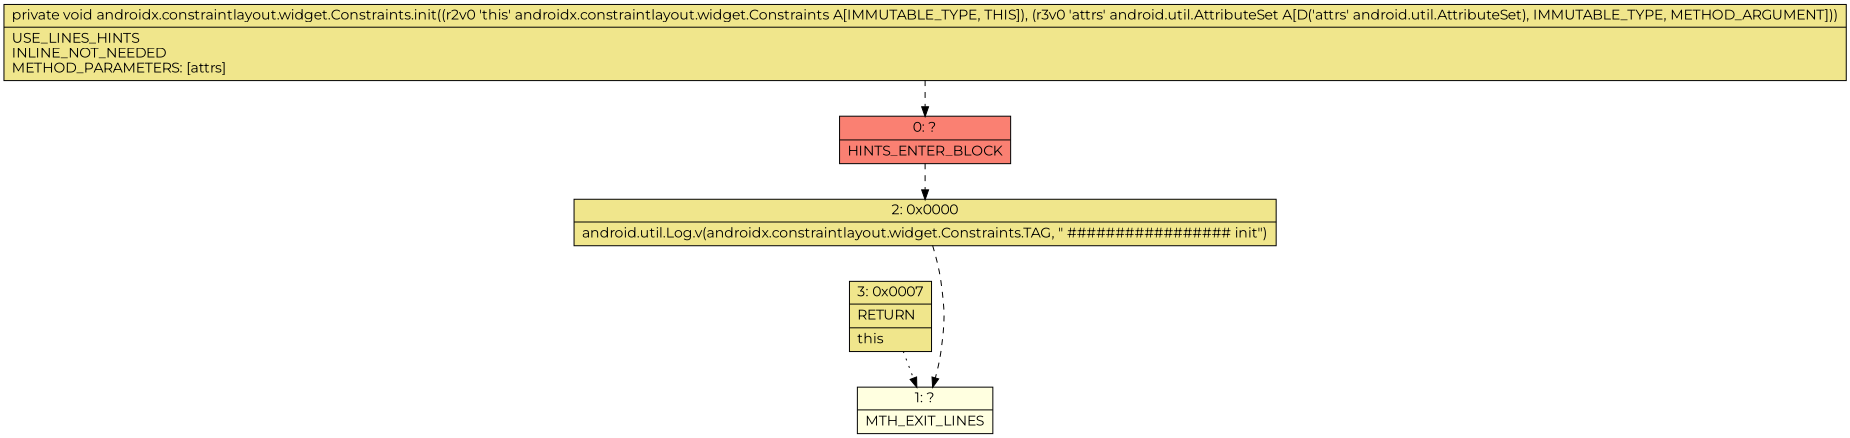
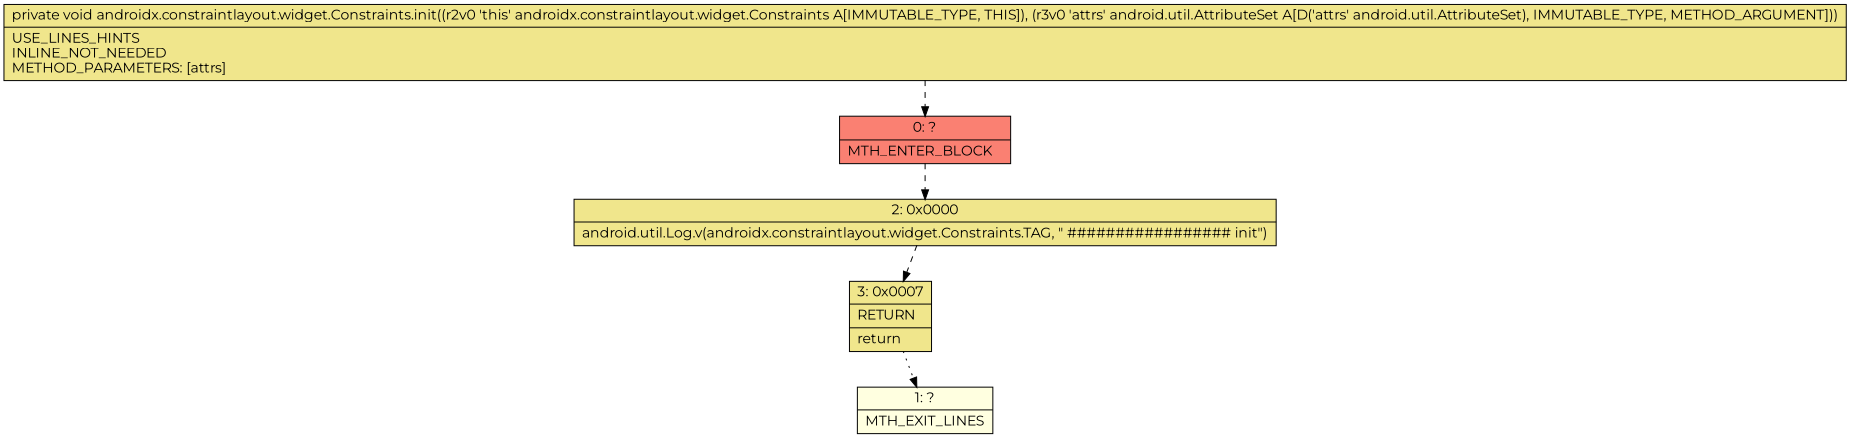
node "0: ?": text "HINTS_ENTER_BLOCK" -> "MTH_ENTER_BLOCK"
edge "2: 0x0000" -> "1: ?": now "2: 0x0000" -> "3: 0x0007"
node "3: 0x0007": text "this" -> "return"
